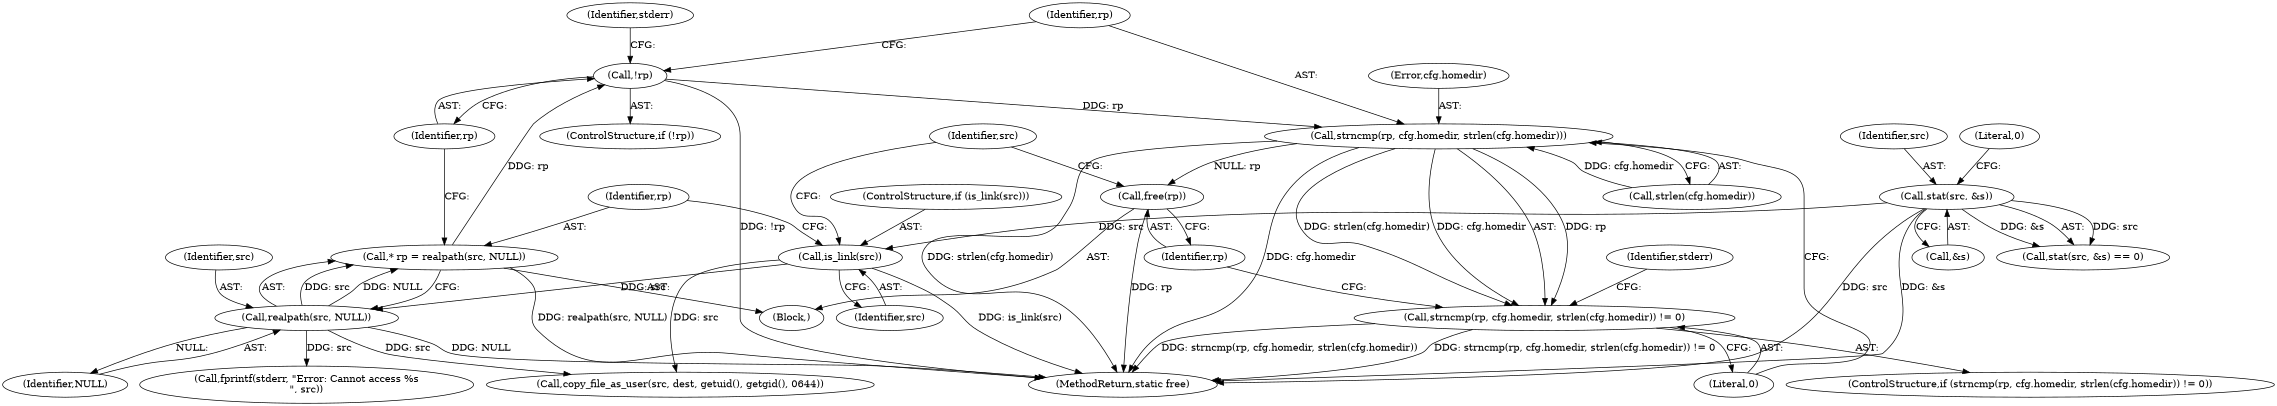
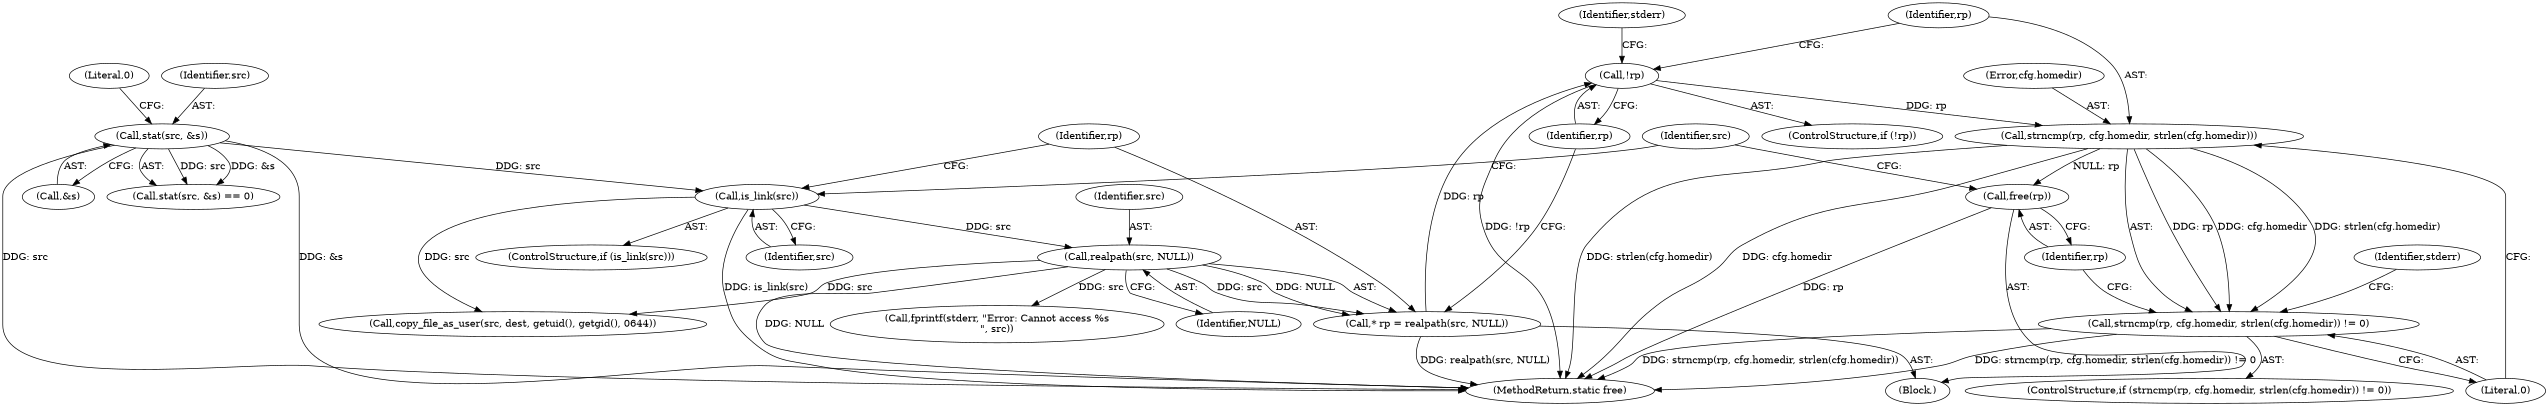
node "(Call,strlen(cfg.homedir))": removed
edge "(ControlStructure,if (is_link(src)))" -> "(Call,is_link(src))": reversed
edge "(Call,* rp = realpath(src, NULL))" -> "(Call,realpath(src, NULL))": removed, label "CFG:"
edge "(Call,realpath(src, NULL))" -> "(Identifier,NULL)": label "NULL: " -> "CFG: "
